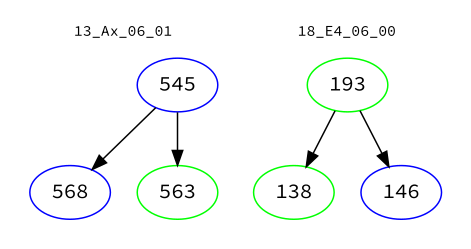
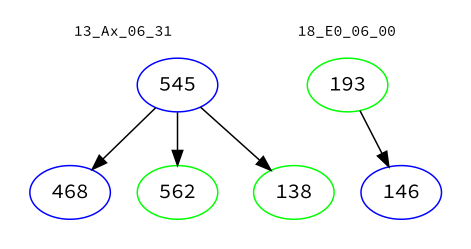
cluster "13_Ax_06_01": label "13_Ax_06_01" -> "13_Ax_06_31"
cluster "18_E4_06_00": label "18_E4_06_00" -> "18_E0_06_00"
edge "193" -> "138": now "545" -> "138"
node "568": label "568" -> "468"
node "563": label "563" -> "562"
